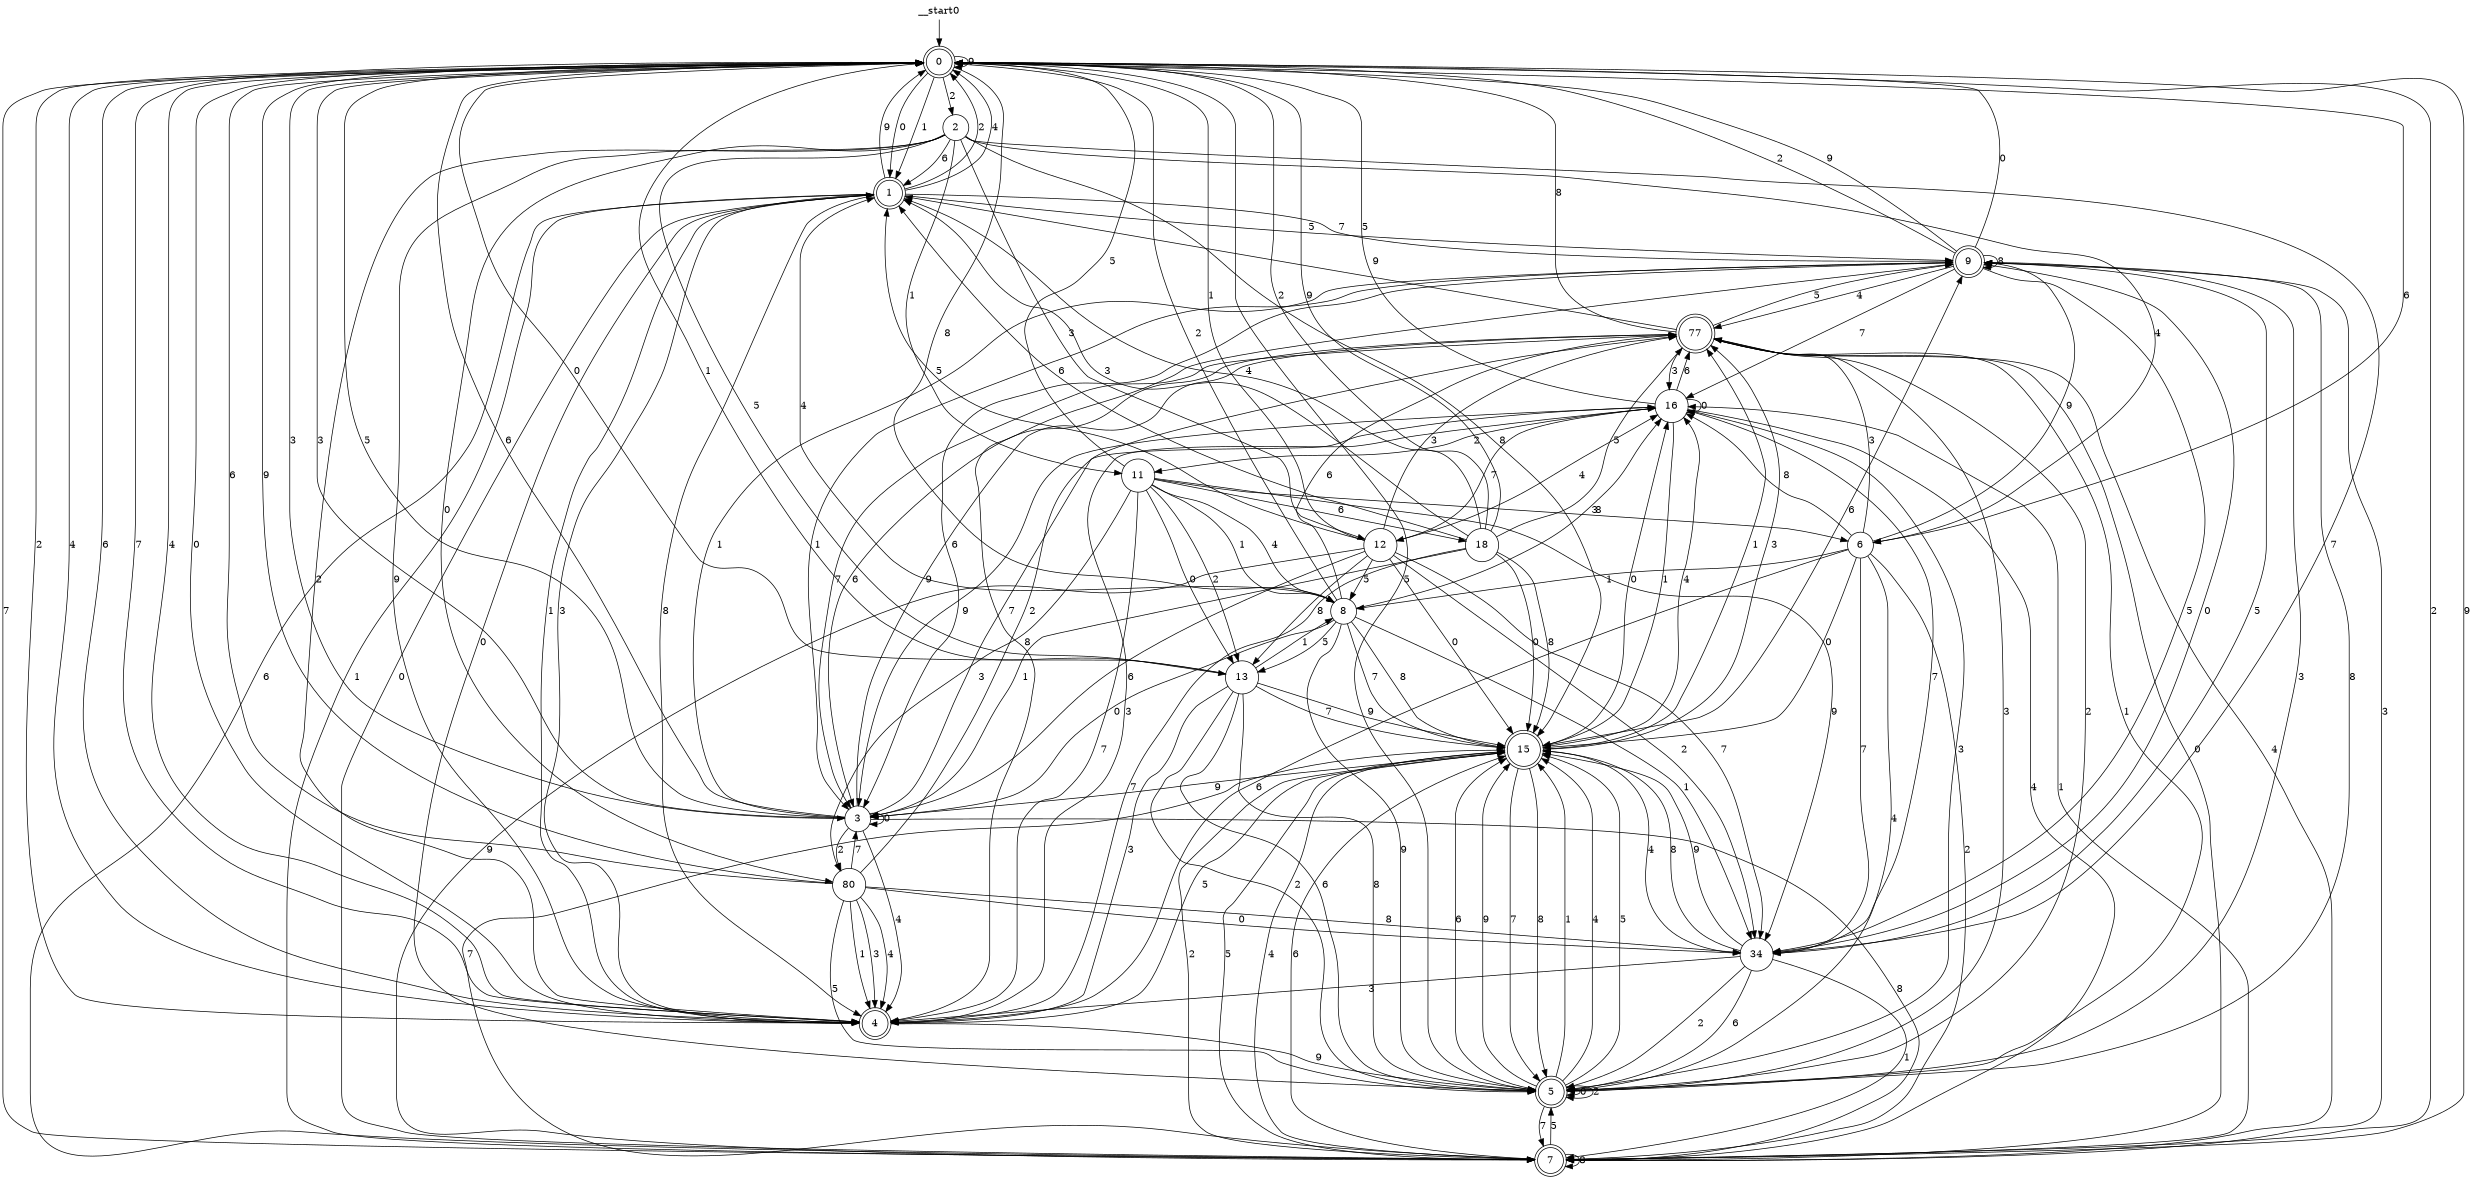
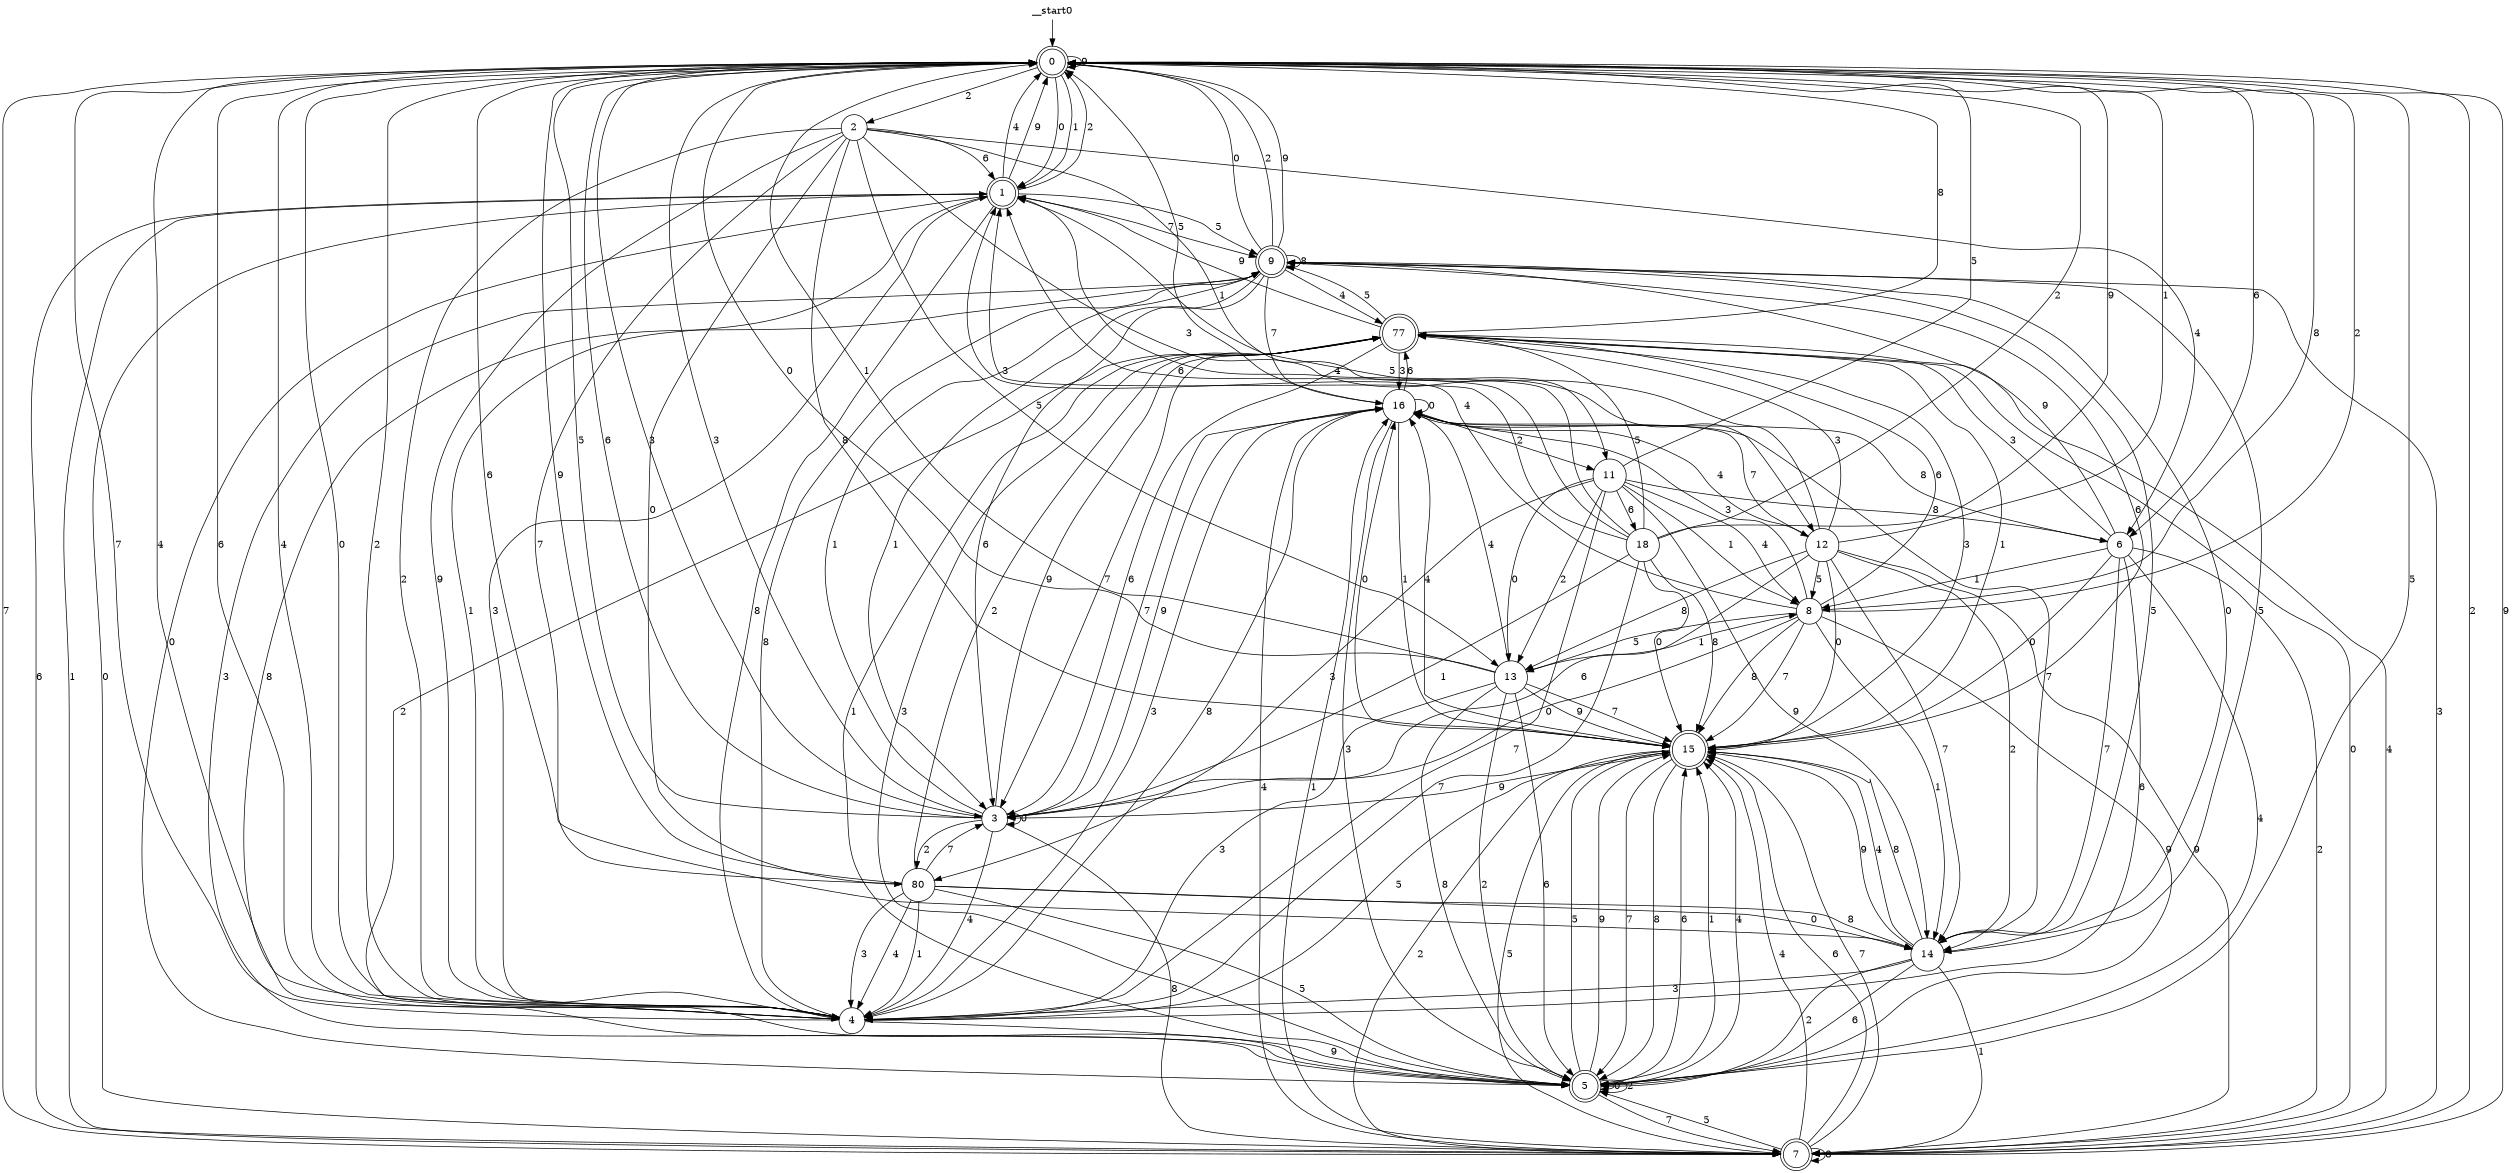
edge "13" -> "16": added, label "4"
edge "16" -> "4": added, label "8"
node "34": label "34" -> "14"
node "4": shape doublecircle -> circle
